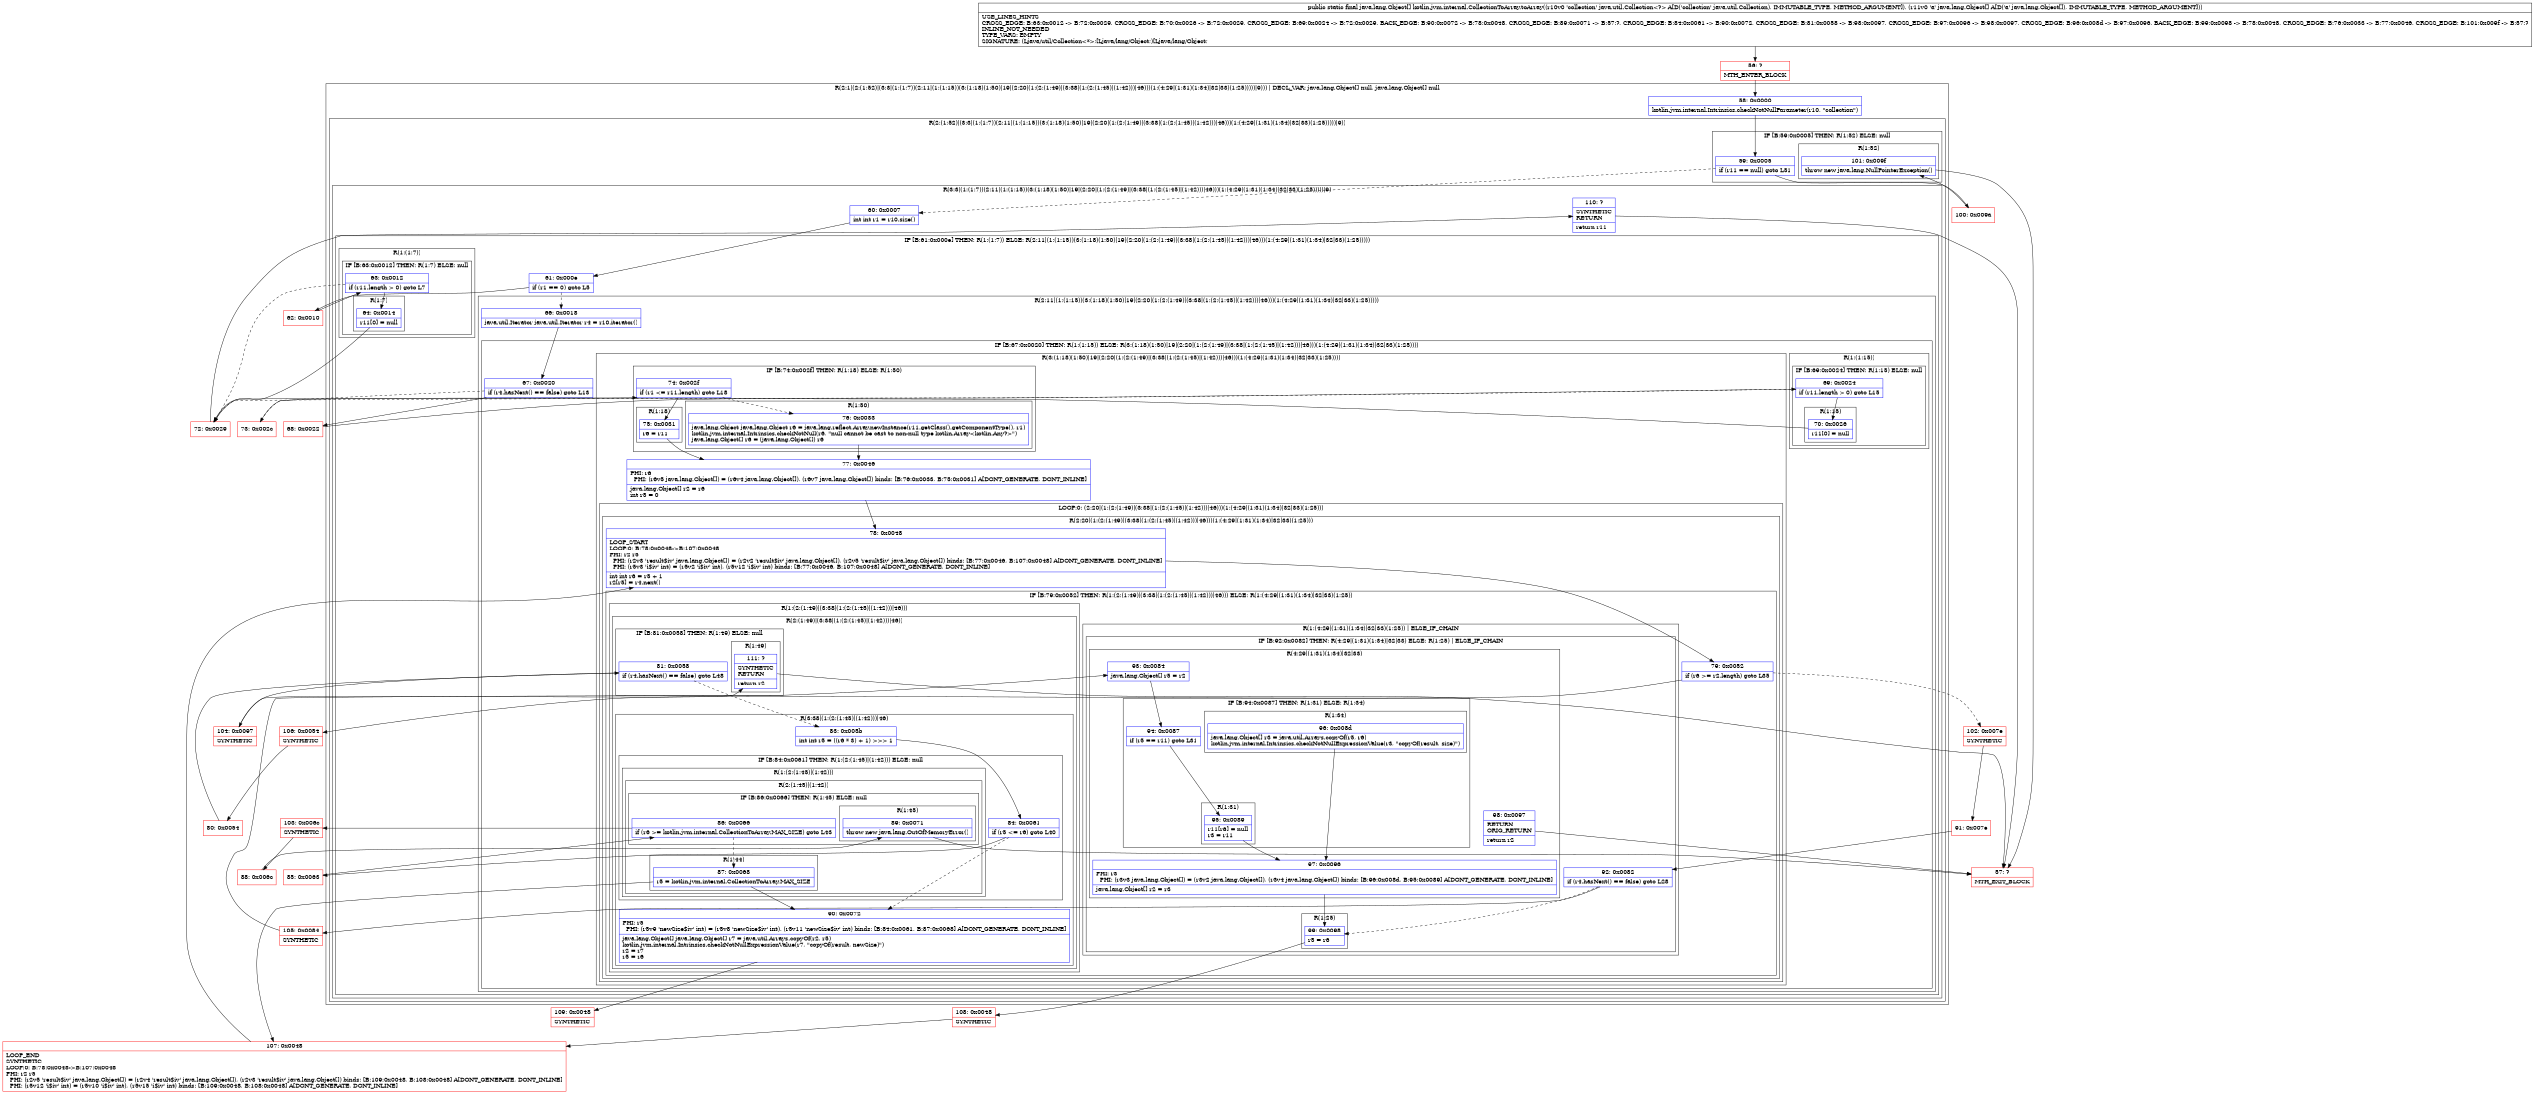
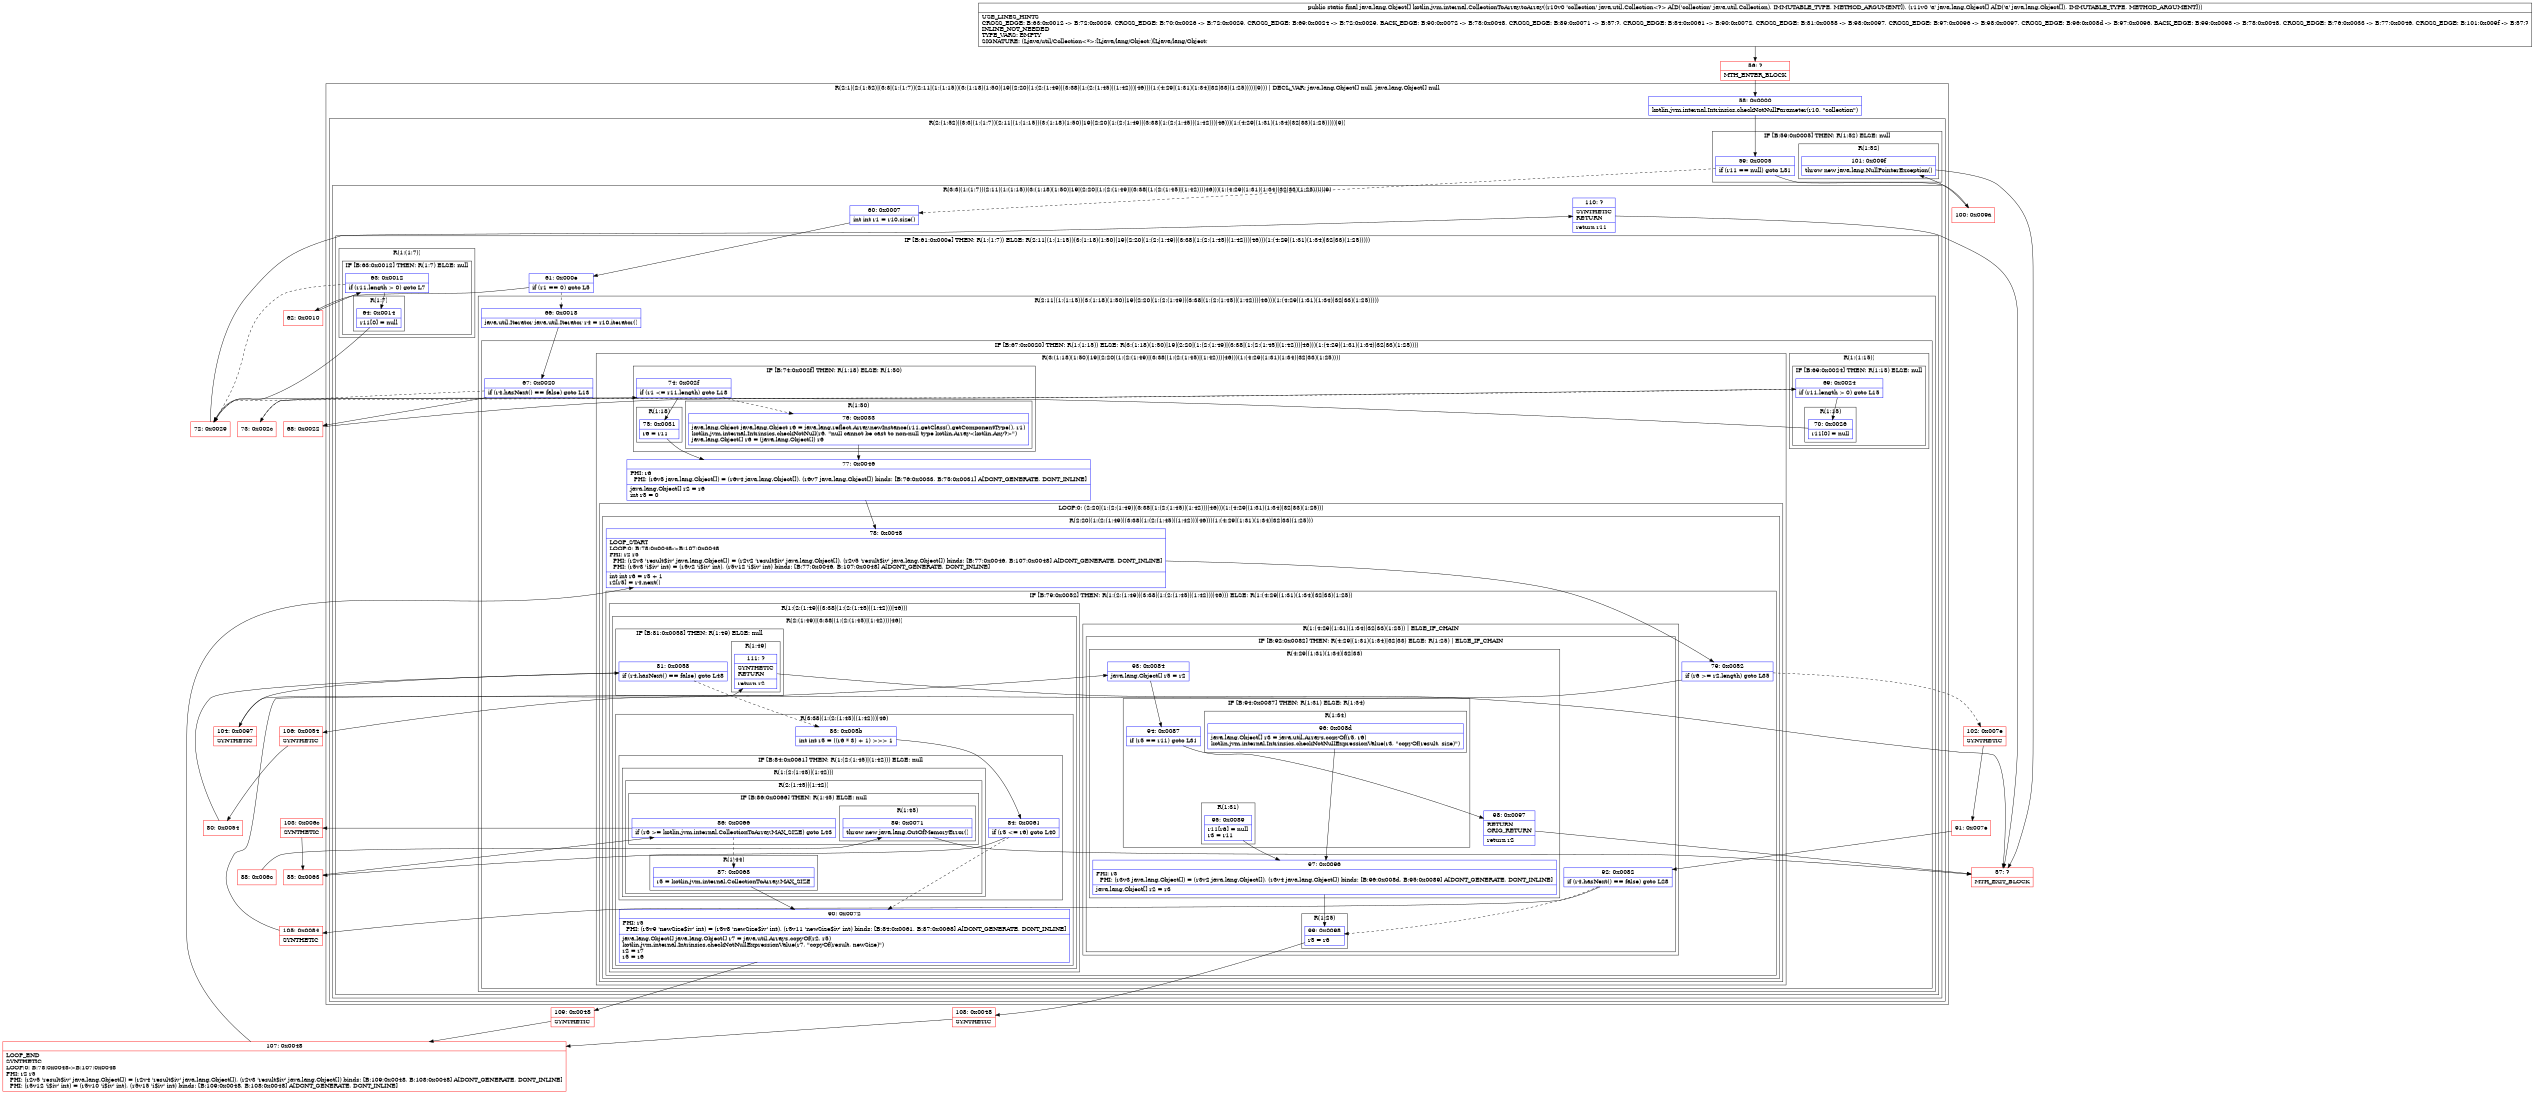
edge "94: 0x0087" -> "95: 0x0089": now "94: 0x0087" -> "98: 0x0097"
edge "103: 0x006c" -> "88: 0x006c": now "103: 0x006c" -> "85: 0x0063"
edge "87: 0x0068" -> "107: 0x0048": now "109: 0x0048" -> "107: 0x0048"
